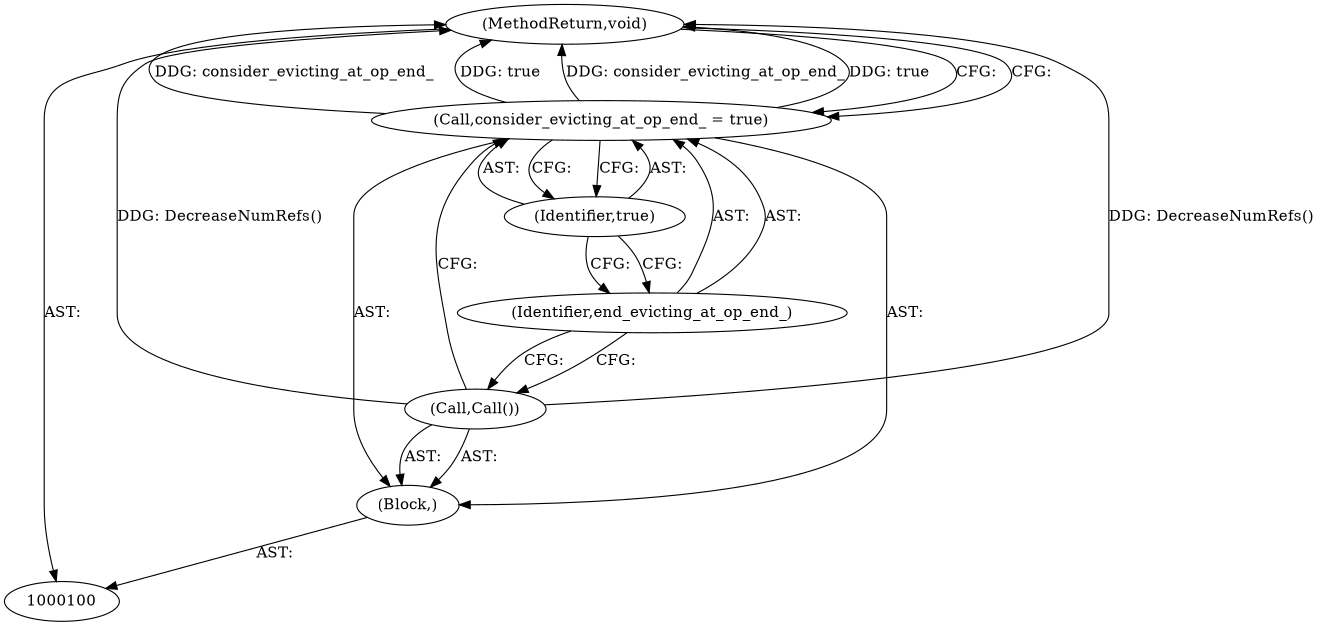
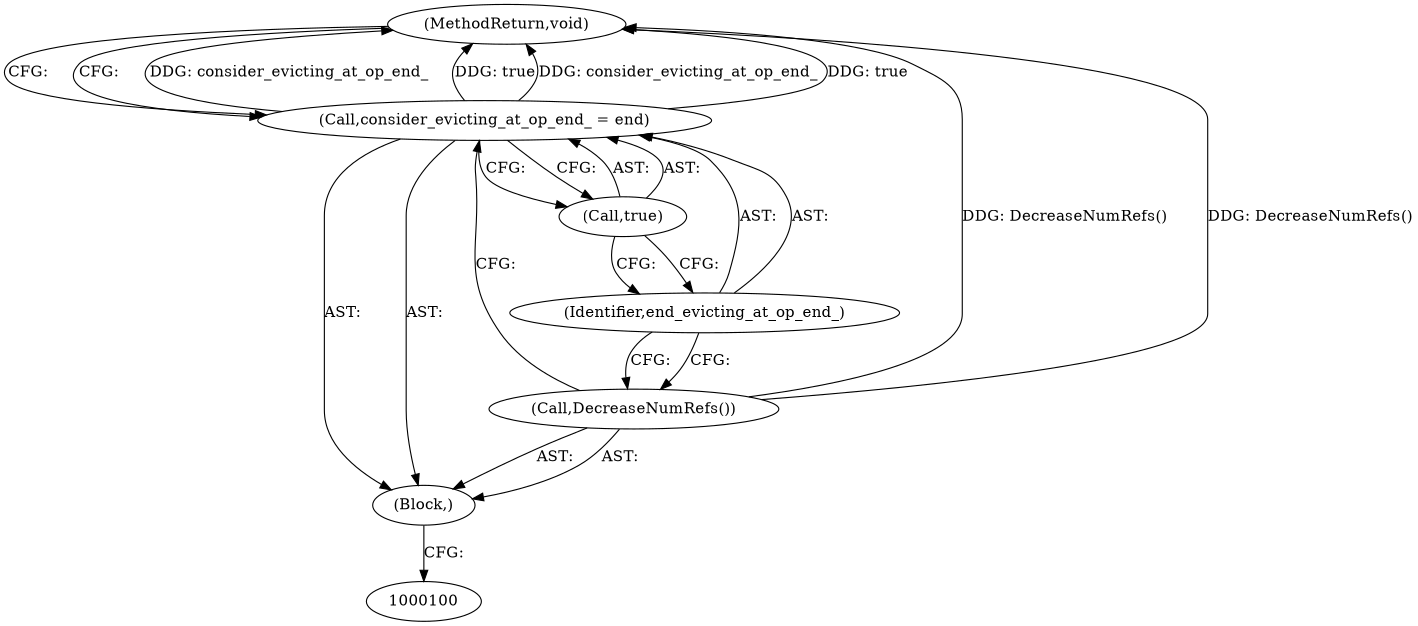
node "(Call,consider_evicting_at_op_end_ = true)": label "(Call,consider_evicting_at_op_end_ = true)" -> "(Call,consider_evicting_at_op_end_ = end)"
edge "(MethodReturn,void)" -> "1000100": removed, label "AST:"
node "(Identifier,true)": label "(Identifier,true)" -> "(Call,true)"
node "(Call,Call())": label "(Call,Call())" -> "(Call,DecreaseNumRefs())"
edge "(Block,)" -> "1000100": label "AST: " -> "CFG: "
